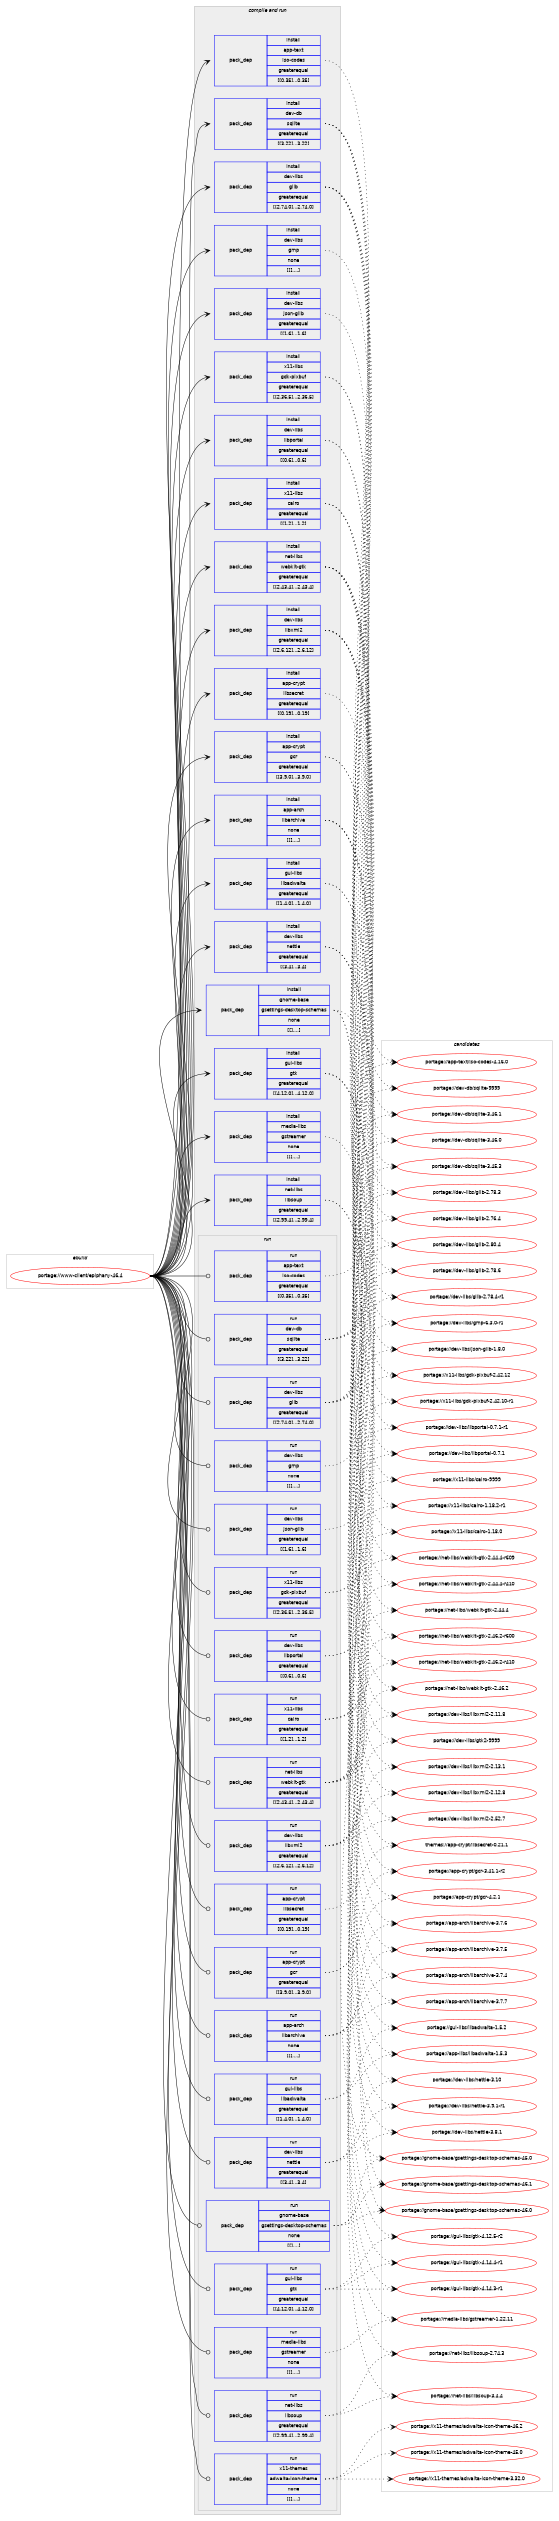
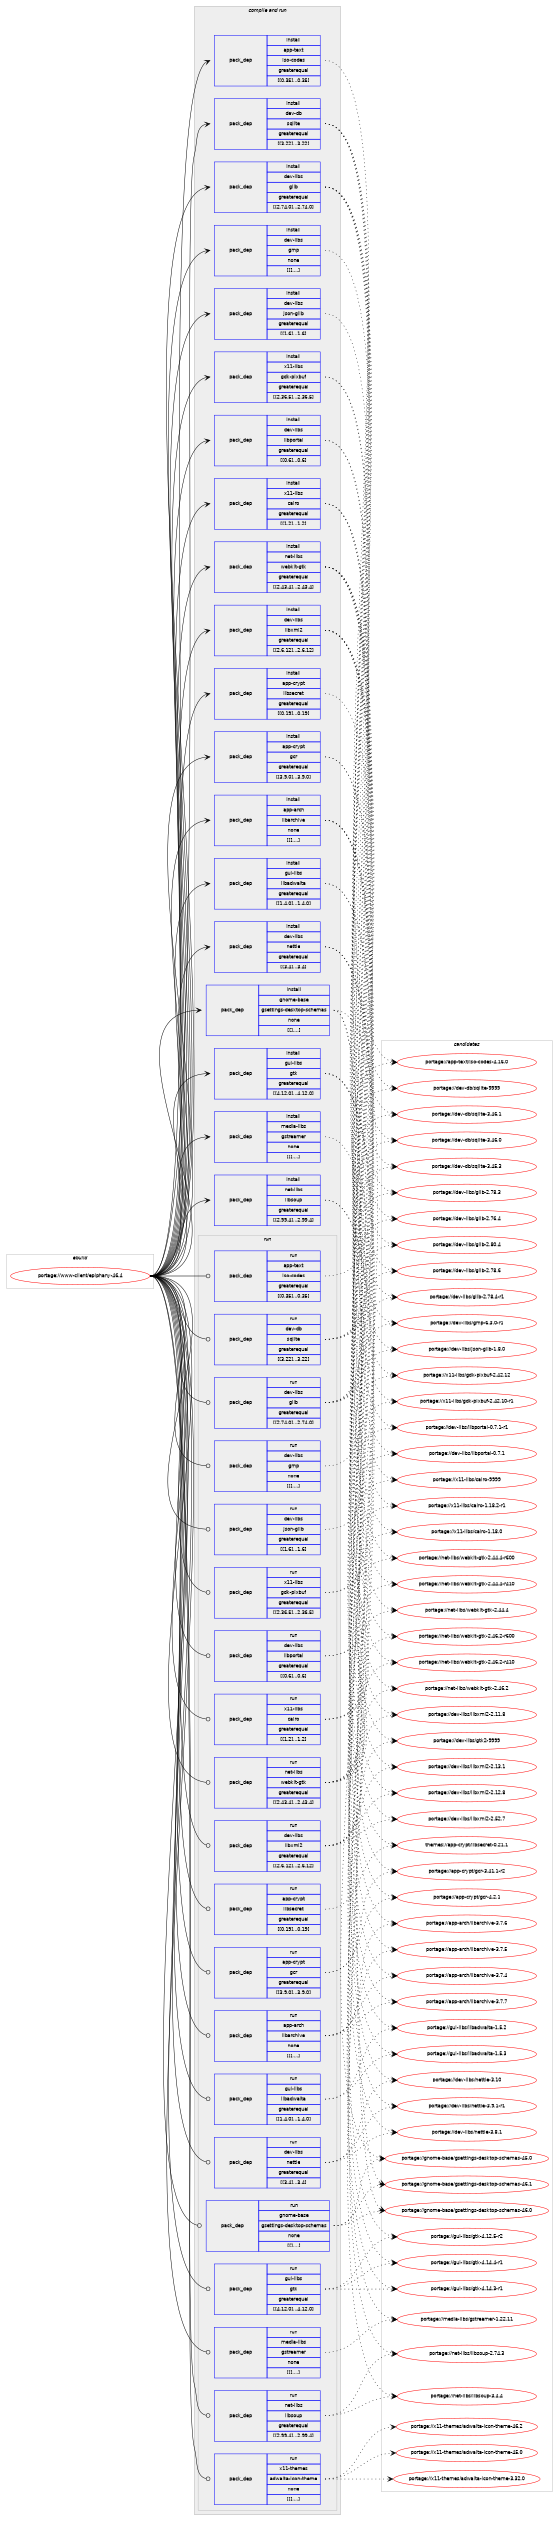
node "portage://net-libs/webkit-gtk-2.44.4-r609": label "portage://net-libs/webkit-gtk-2.44.4-r609" -> "portage://net-libs/webkit-gtk-2.44.4-r600"
node "portage://app-libs/libadwaita-1.5.3": label "portage://app-libs/libadwaita-1.5.3" -> "portage://gui-libs/libadwaita-1.5.3"
